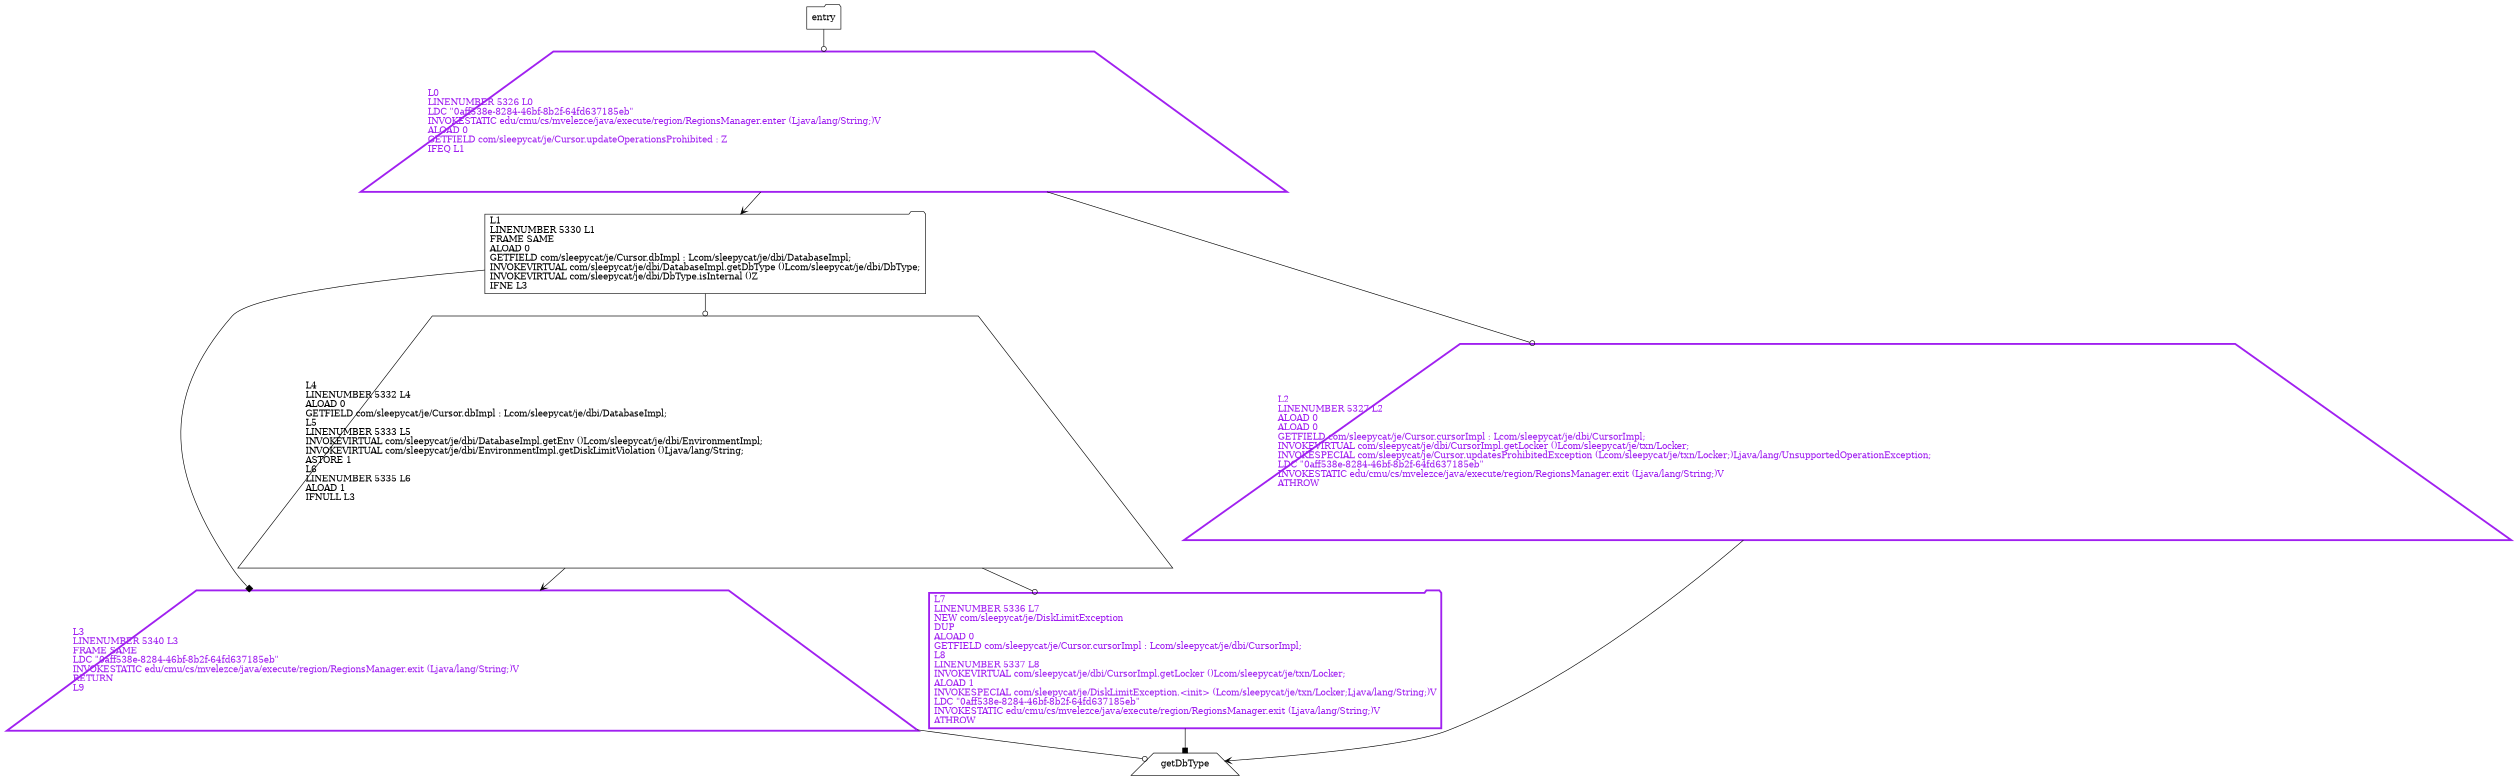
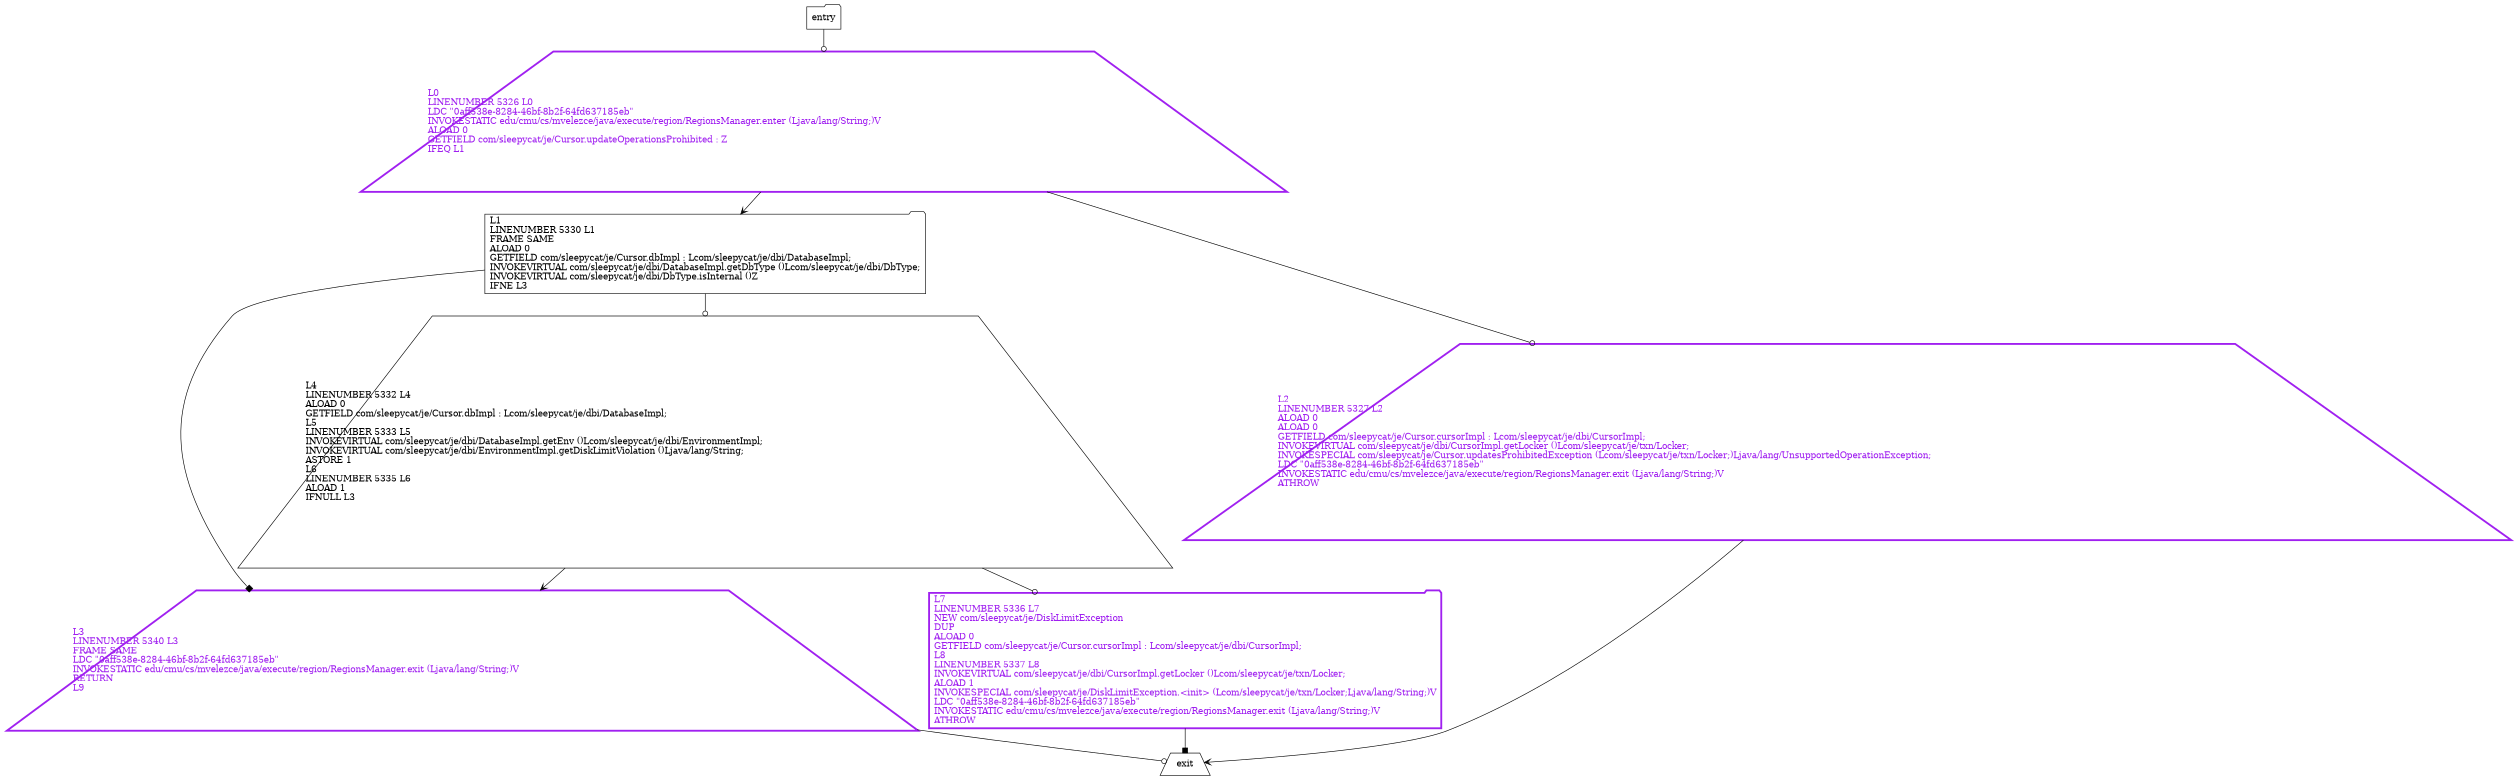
node "getDbType": label "getDbType" -> "exit"
